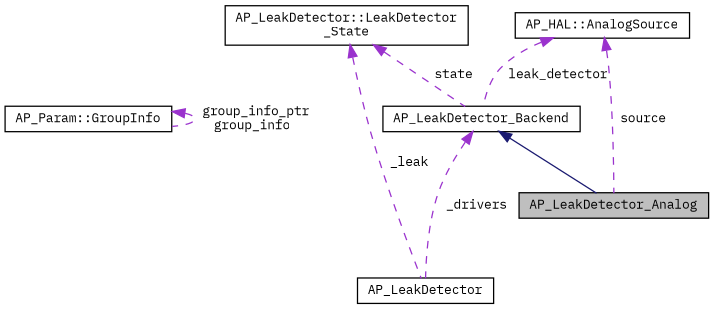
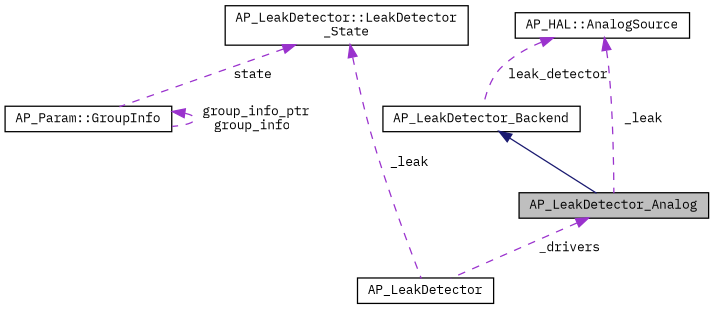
edge "AP_LeakDetector_Backend" -> "AP_LeakDetector::LeakDetector _State": now "AP_Param::GroupInfo" -> "AP_LeakDetector::LeakDetector _State"
edge "AP_LeakDetector_Analog" -> "AP_HAL::AnalogSource": label " source" -> " _leak"
edge "AP_LeakDetector" -> "AP_LeakDetector_Backend": now "AP_LeakDetector" -> "AP_LeakDetector_Analog"
